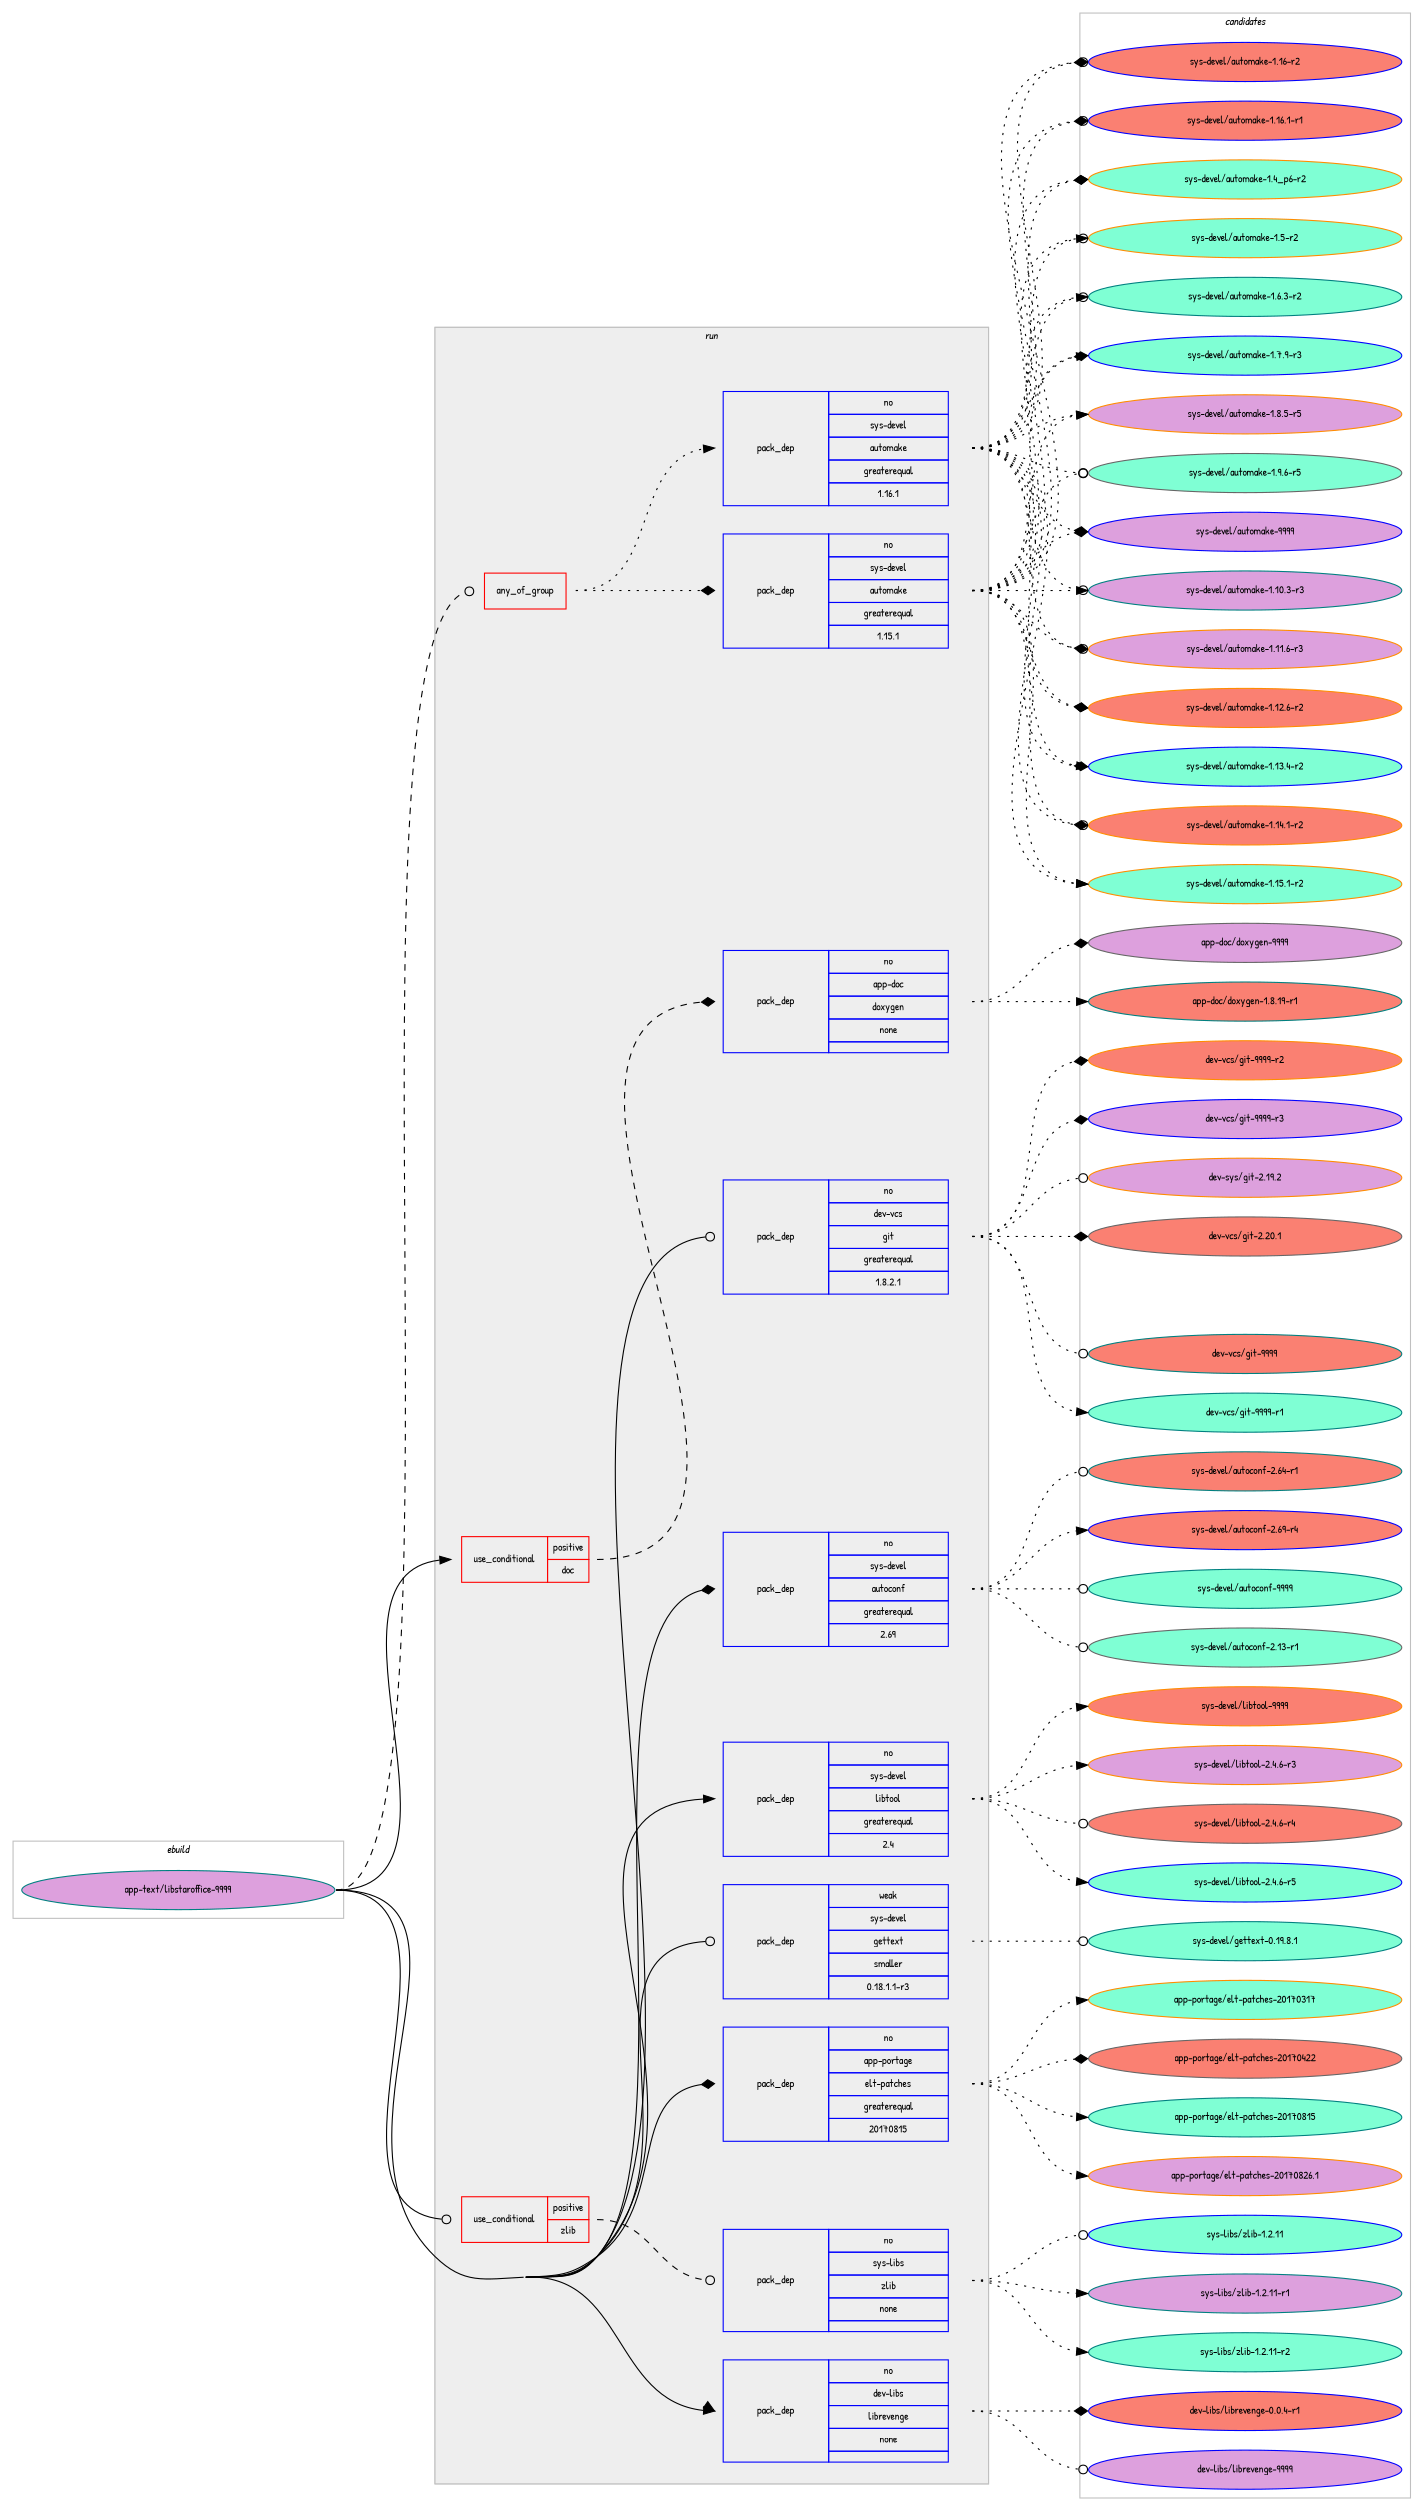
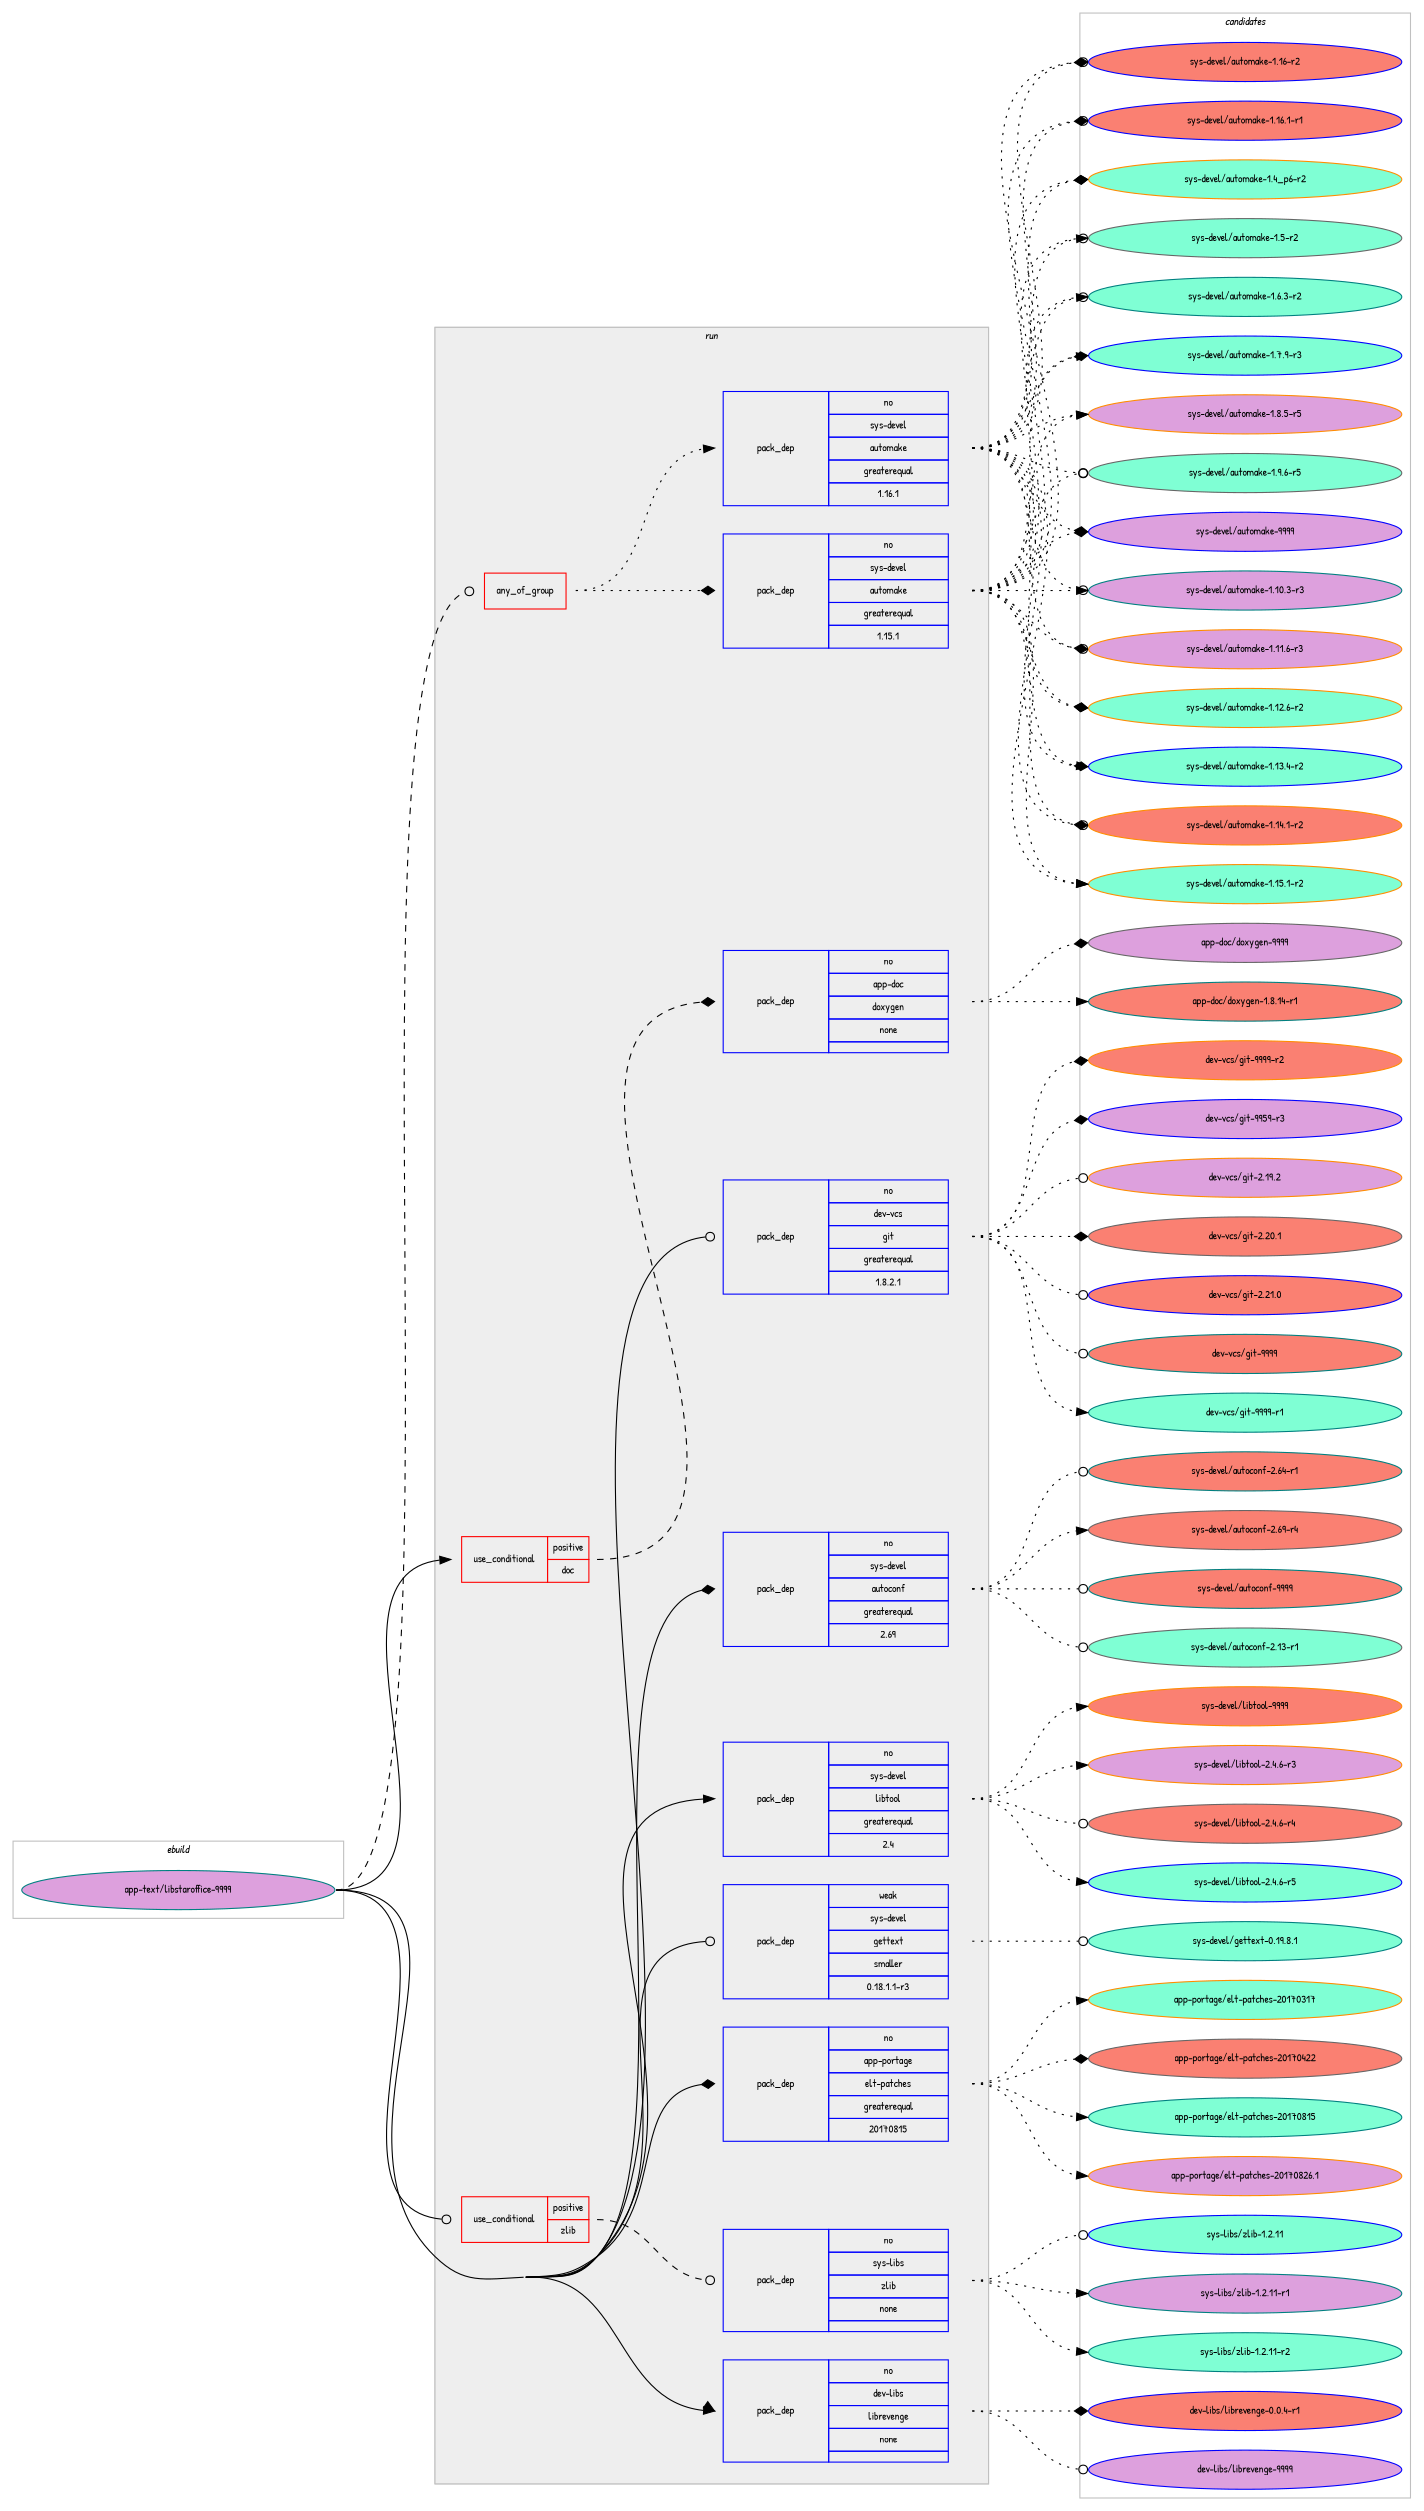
node "sys-devel/automake-1.5-r2": color darkorange -> gray40
node "sys-devel/automake-1.12.6-r2": fillcolor salmon -> aquamarine
node "app-doc/doxygen-1.8.19-r1": label "app-doc/doxygen-1.8.19-r1" -> "app-doc/doxygen-1.8.14-r1"
node "dev-vcs/git-9999-r3": label "dev-vcs/git-9999-r3" -> "dev-vcs/git-9959-r3"
node "dev-sys/git-2.19.2": label "dev-sys/git-2.19.2" -> "dev-vcs/git-2.19.2"
node "dev-vcs/git-2.21.0": added
node "sys-devel/autoconf-2.69-r4": color blue -> gray40
node "sys-devel/autoconf-9999": fillcolor aquamarine -> salmon
